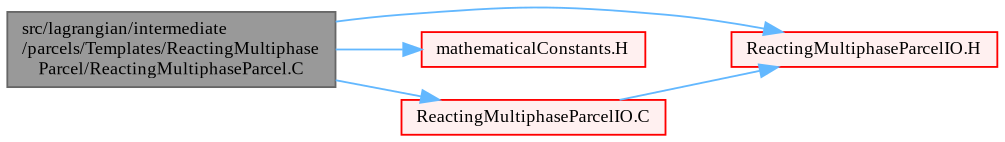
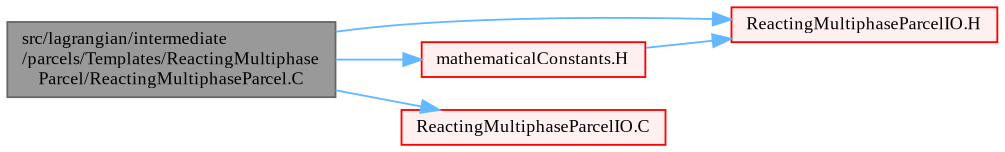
edge "ReactingMultiphaseParcelIO.C" -> "ReactingMultiphaseParcelIO.H": now "mathematicalConstants.H" -> "ReactingMultiphaseParcelIO.H"
